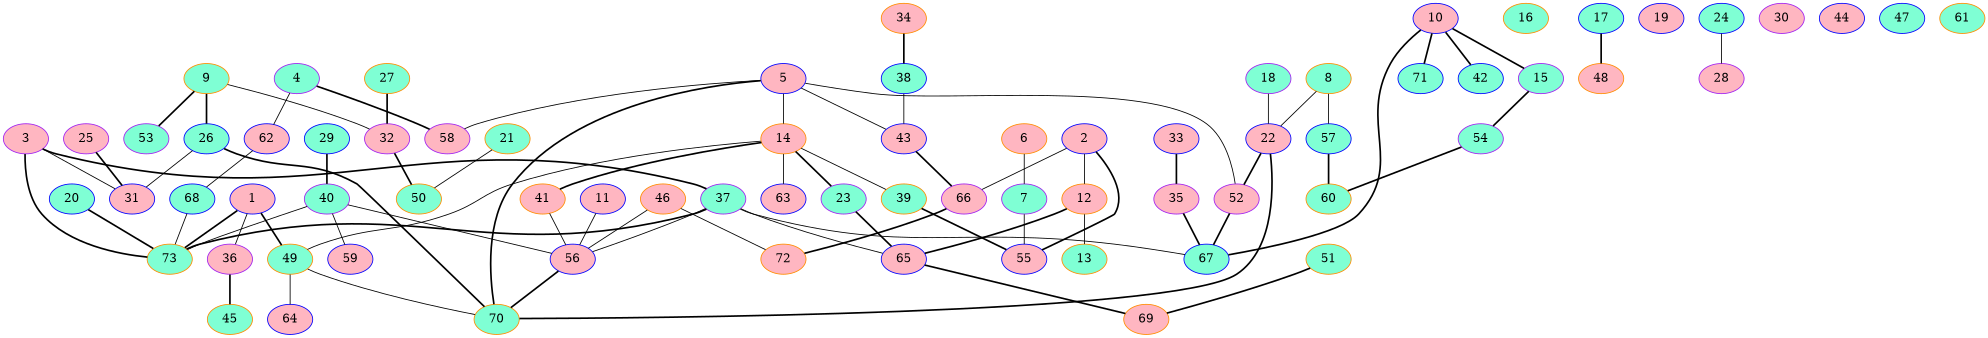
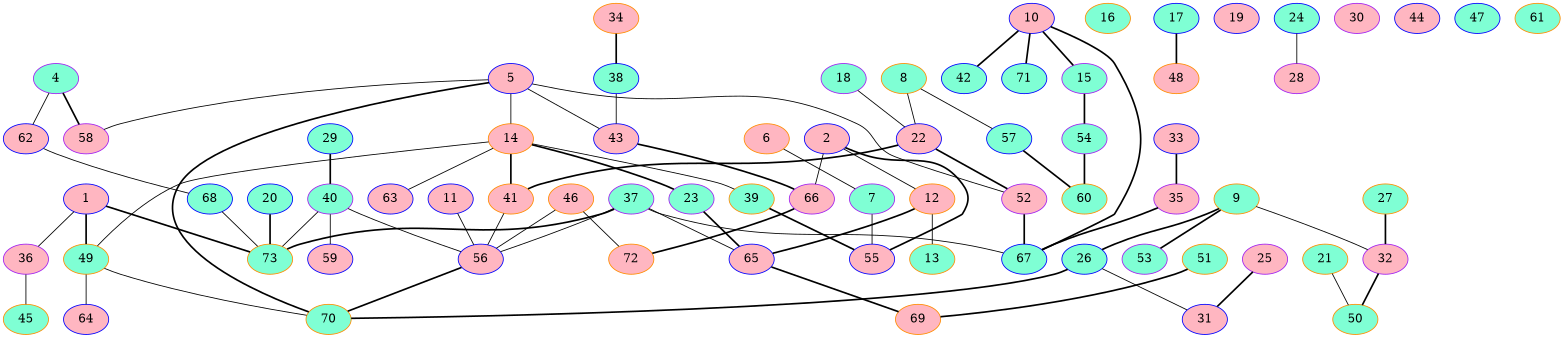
node "3": removed
edge "36" -- "45": style bold -> solid
edge "22" -- "70": now "22" -- "41"
